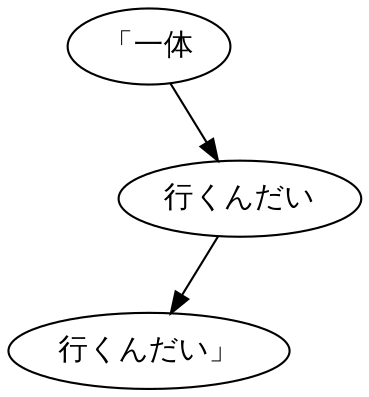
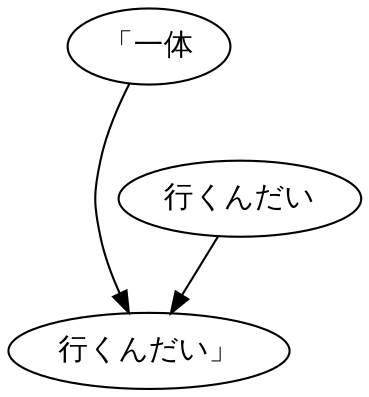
edge "「一体" -> "行くんだい": now "「一体" -> "行くんだい」"
